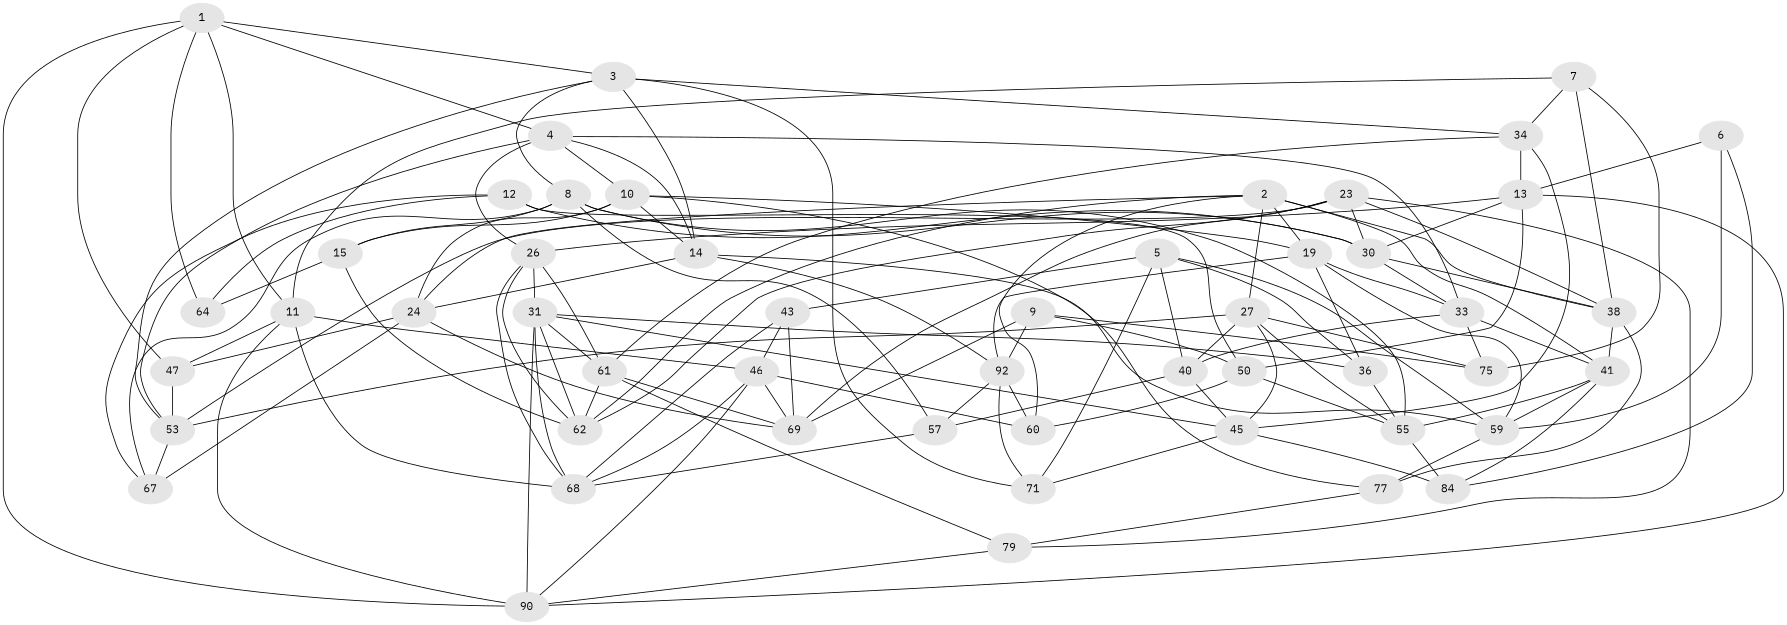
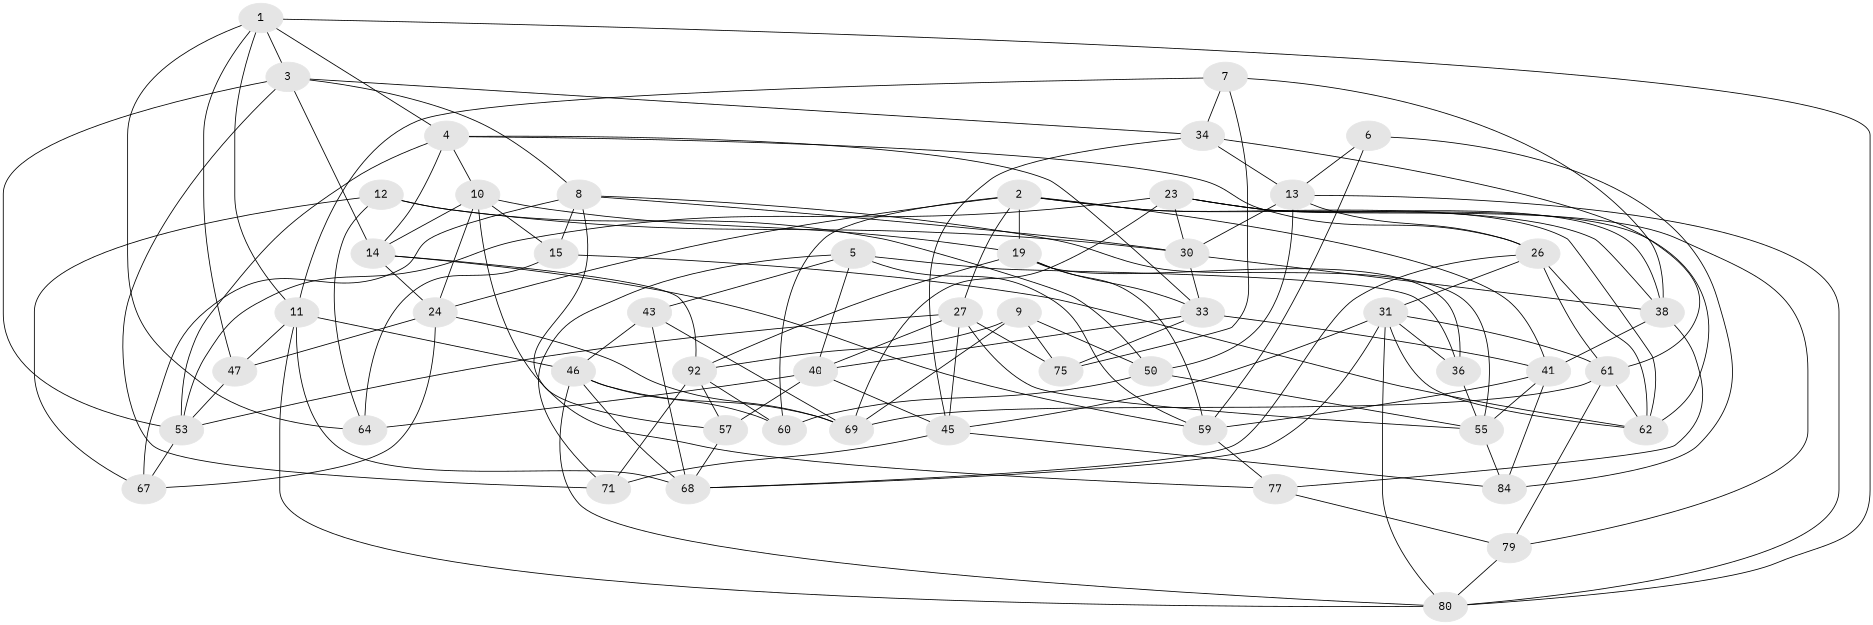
edge "40" -- "64": added
node "90": label "90" -> "80"
